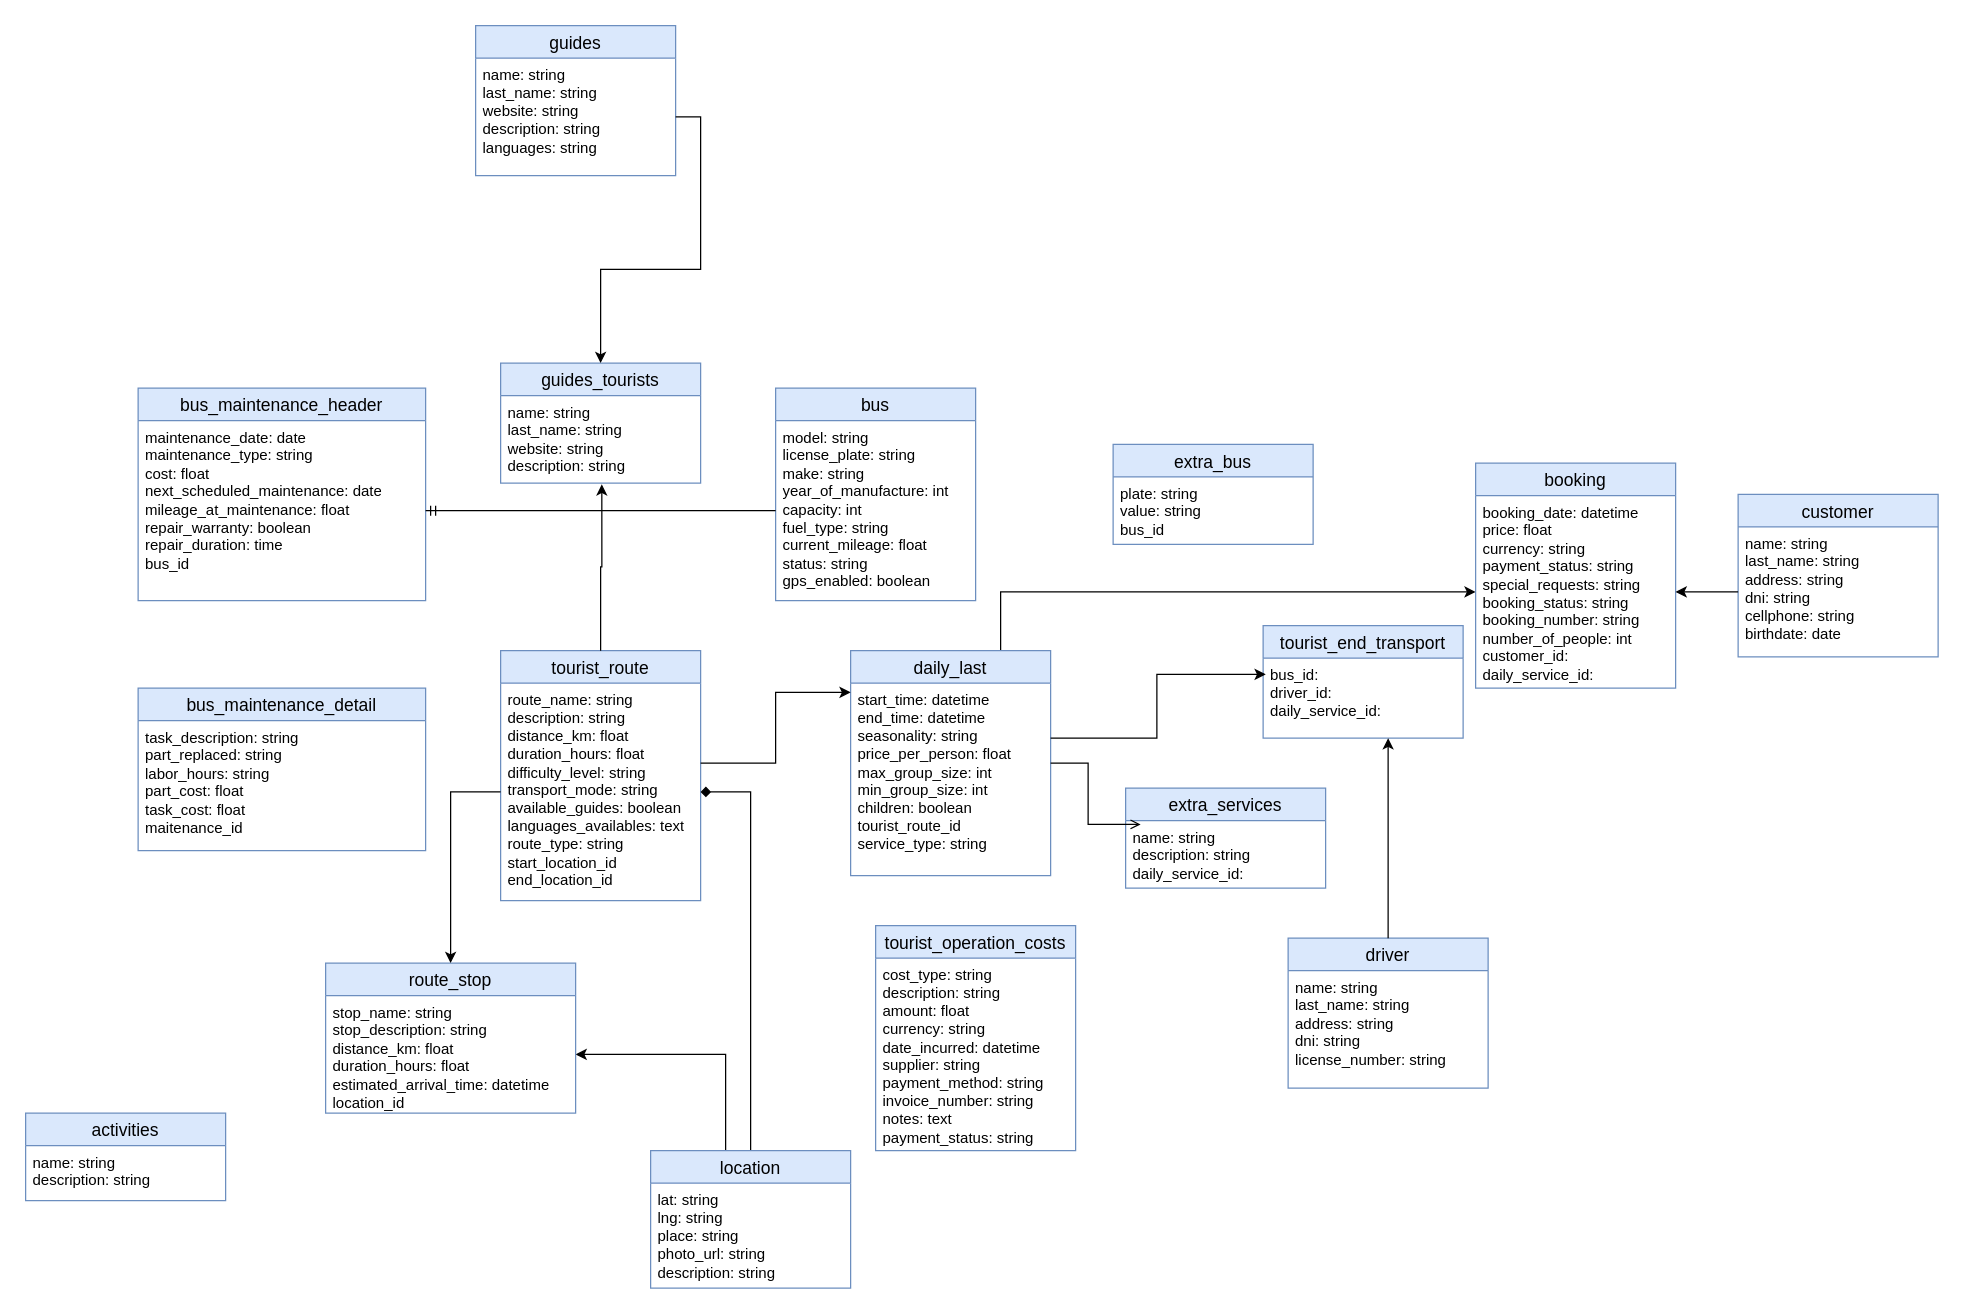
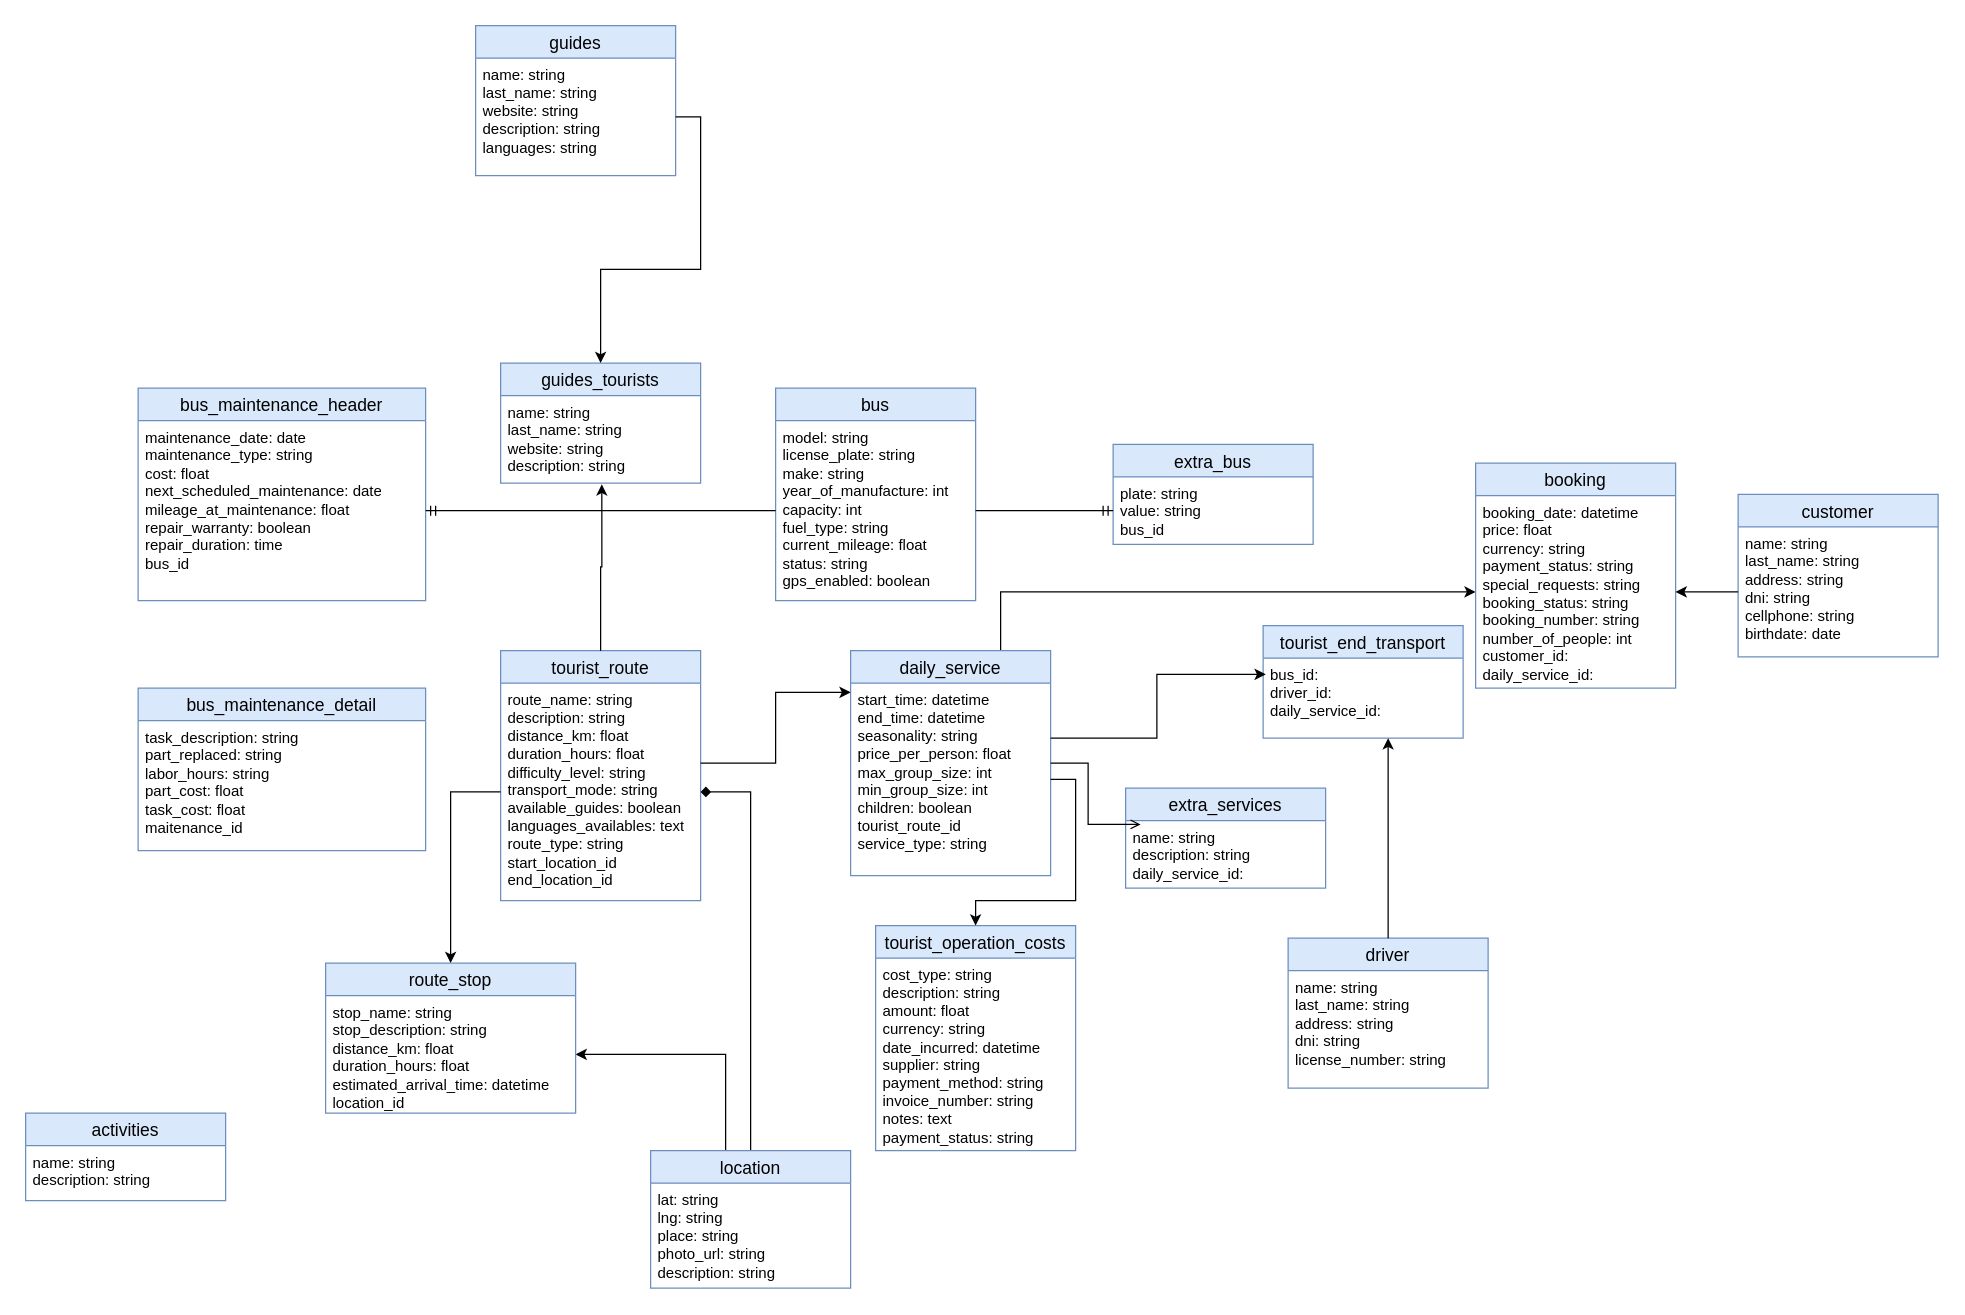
edge "model: string license_plate: string make: string year_of_manufacture: int capacity: int fuel_type: string current_mileage: float status: string gps_enabled: boolean" -> "plate: string value: string bus_id": added
node "daily_last": label "daily_last" -> "daily_service"
edge "start_time: datetime end_time: datetime seasonality: string price_per_person: float max_group_size: int min_group_size: int children: boolean tourist_route_id service_type: string" -> "tourist_operation_costs": added
